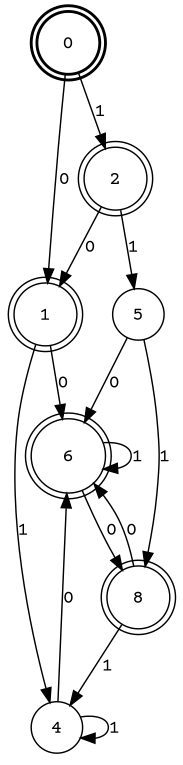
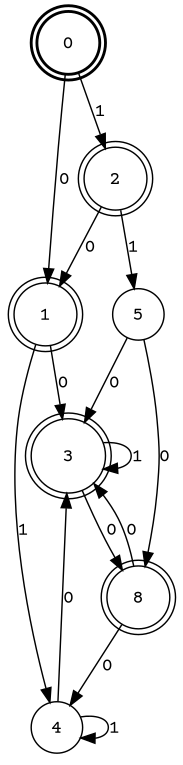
node "6": label "6" -> "3"
edge "5" -> "8": label "1" -> "0"
edge "8" -> "4": label "1" -> "0"
